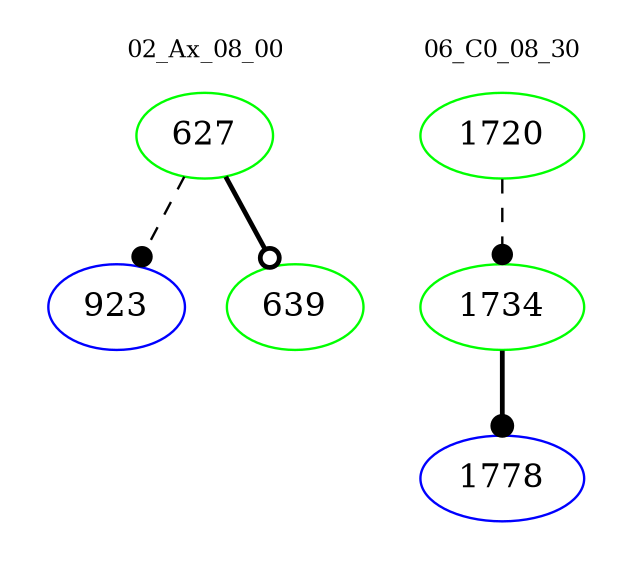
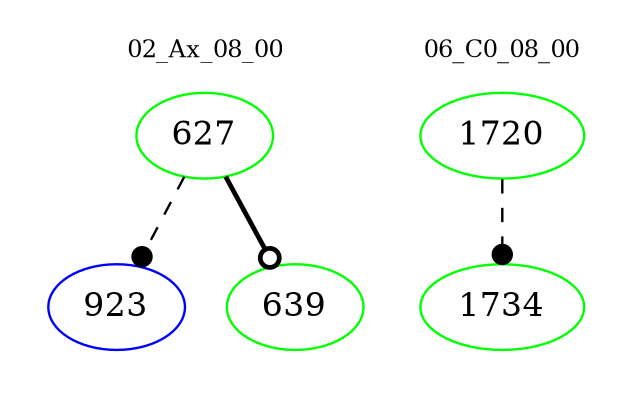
cluster "06_C0_08_30": label "06_C0_08_30" -> "06_C0_08_00"
node "1778": removed
